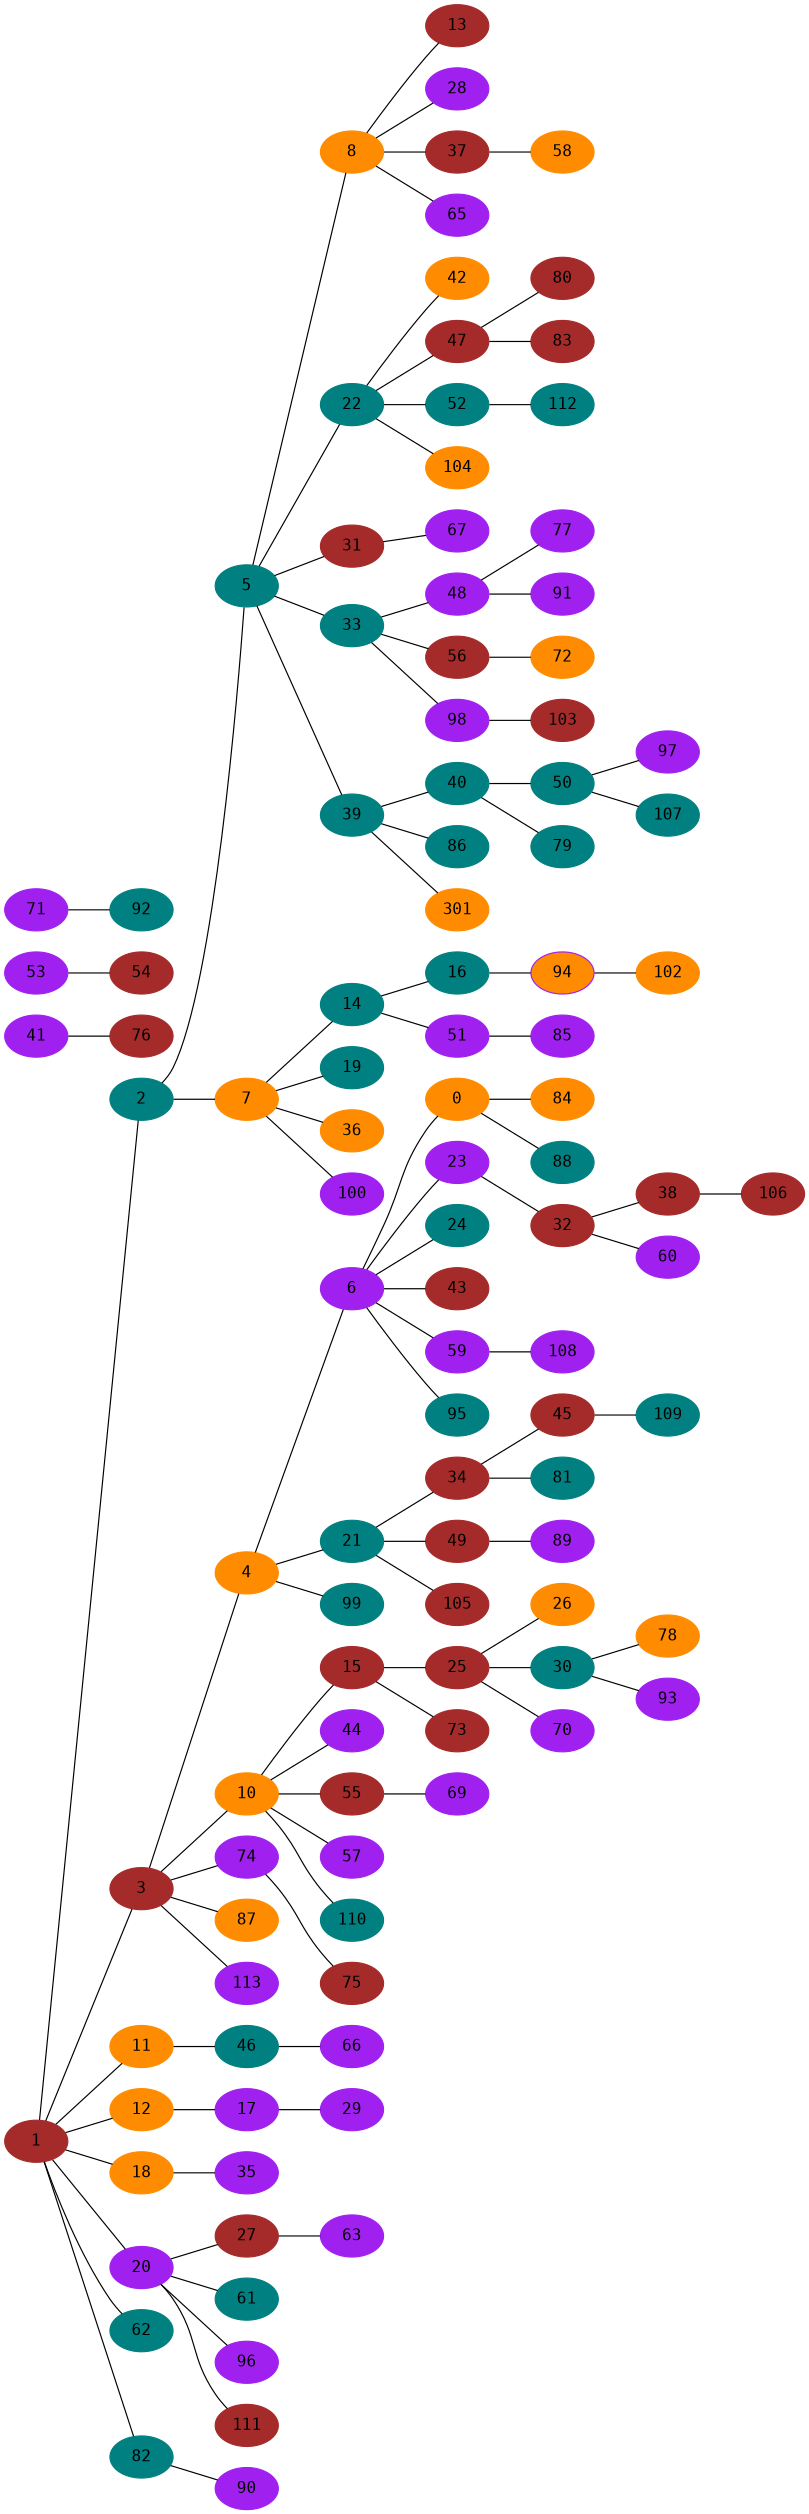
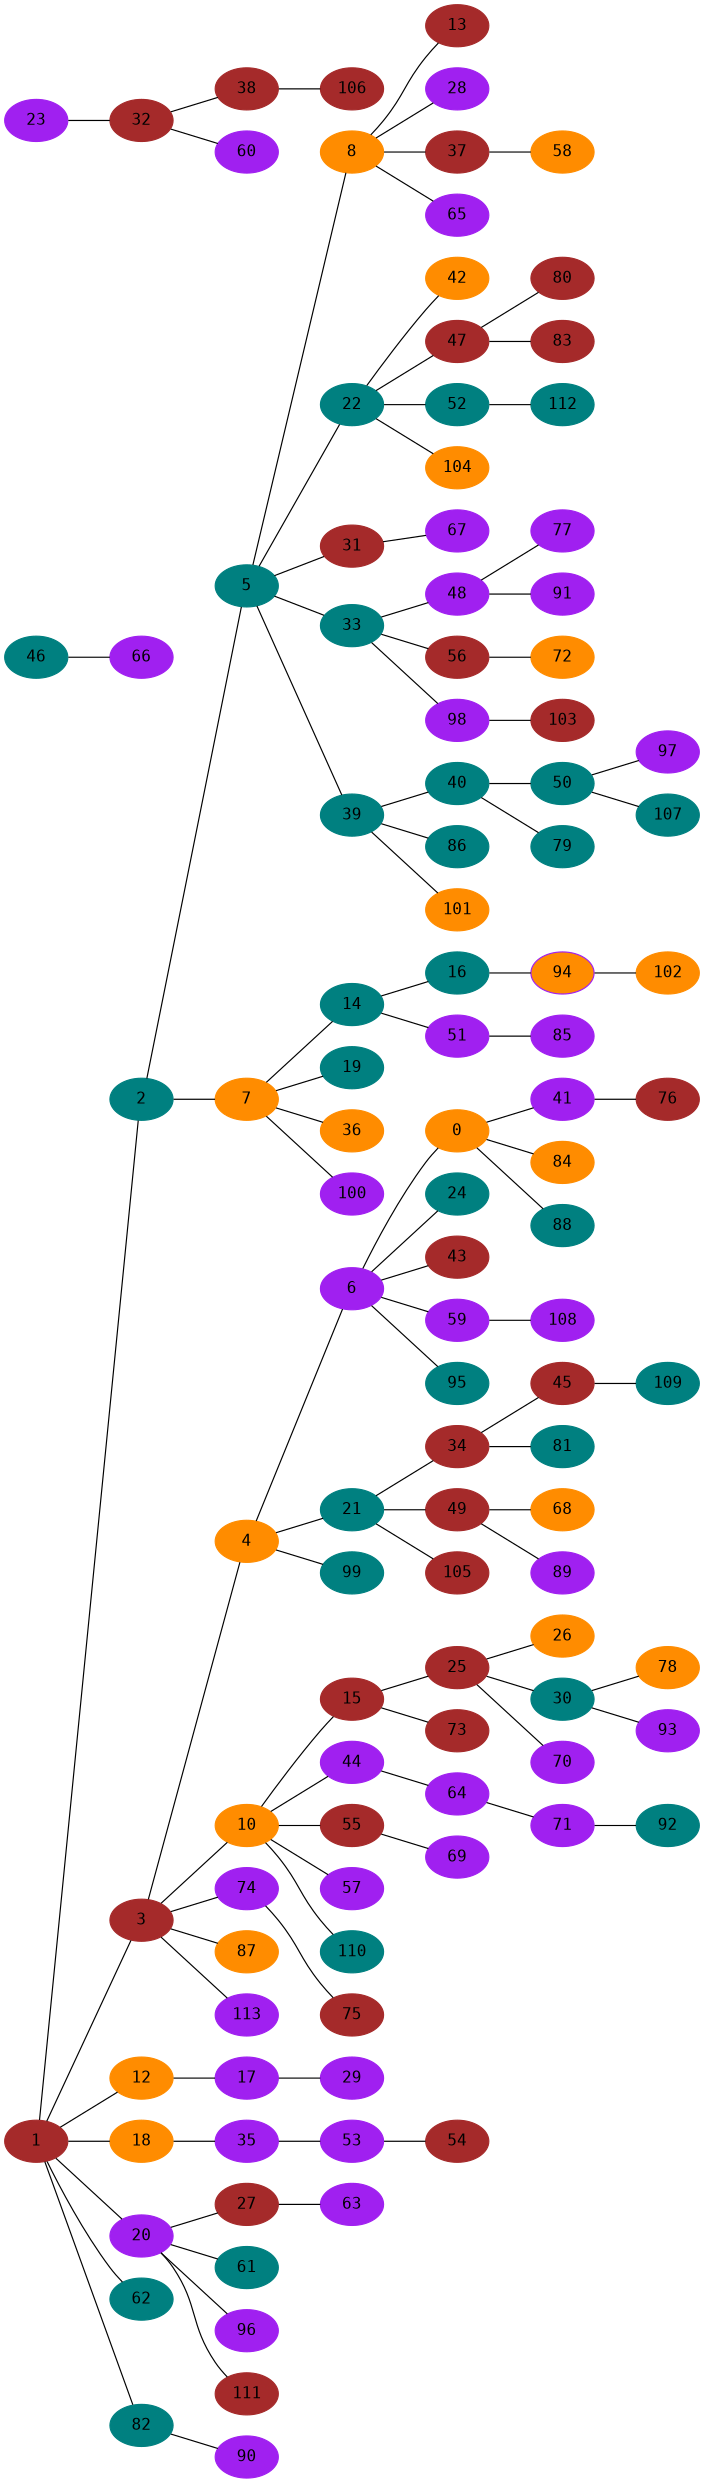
node "301": label "301" -> "101"
edge "41" -- "0": added
edge "23" -- "6": removed
node "68": added
node "64": added
node "11": removed
edge "35" -- "53": added
